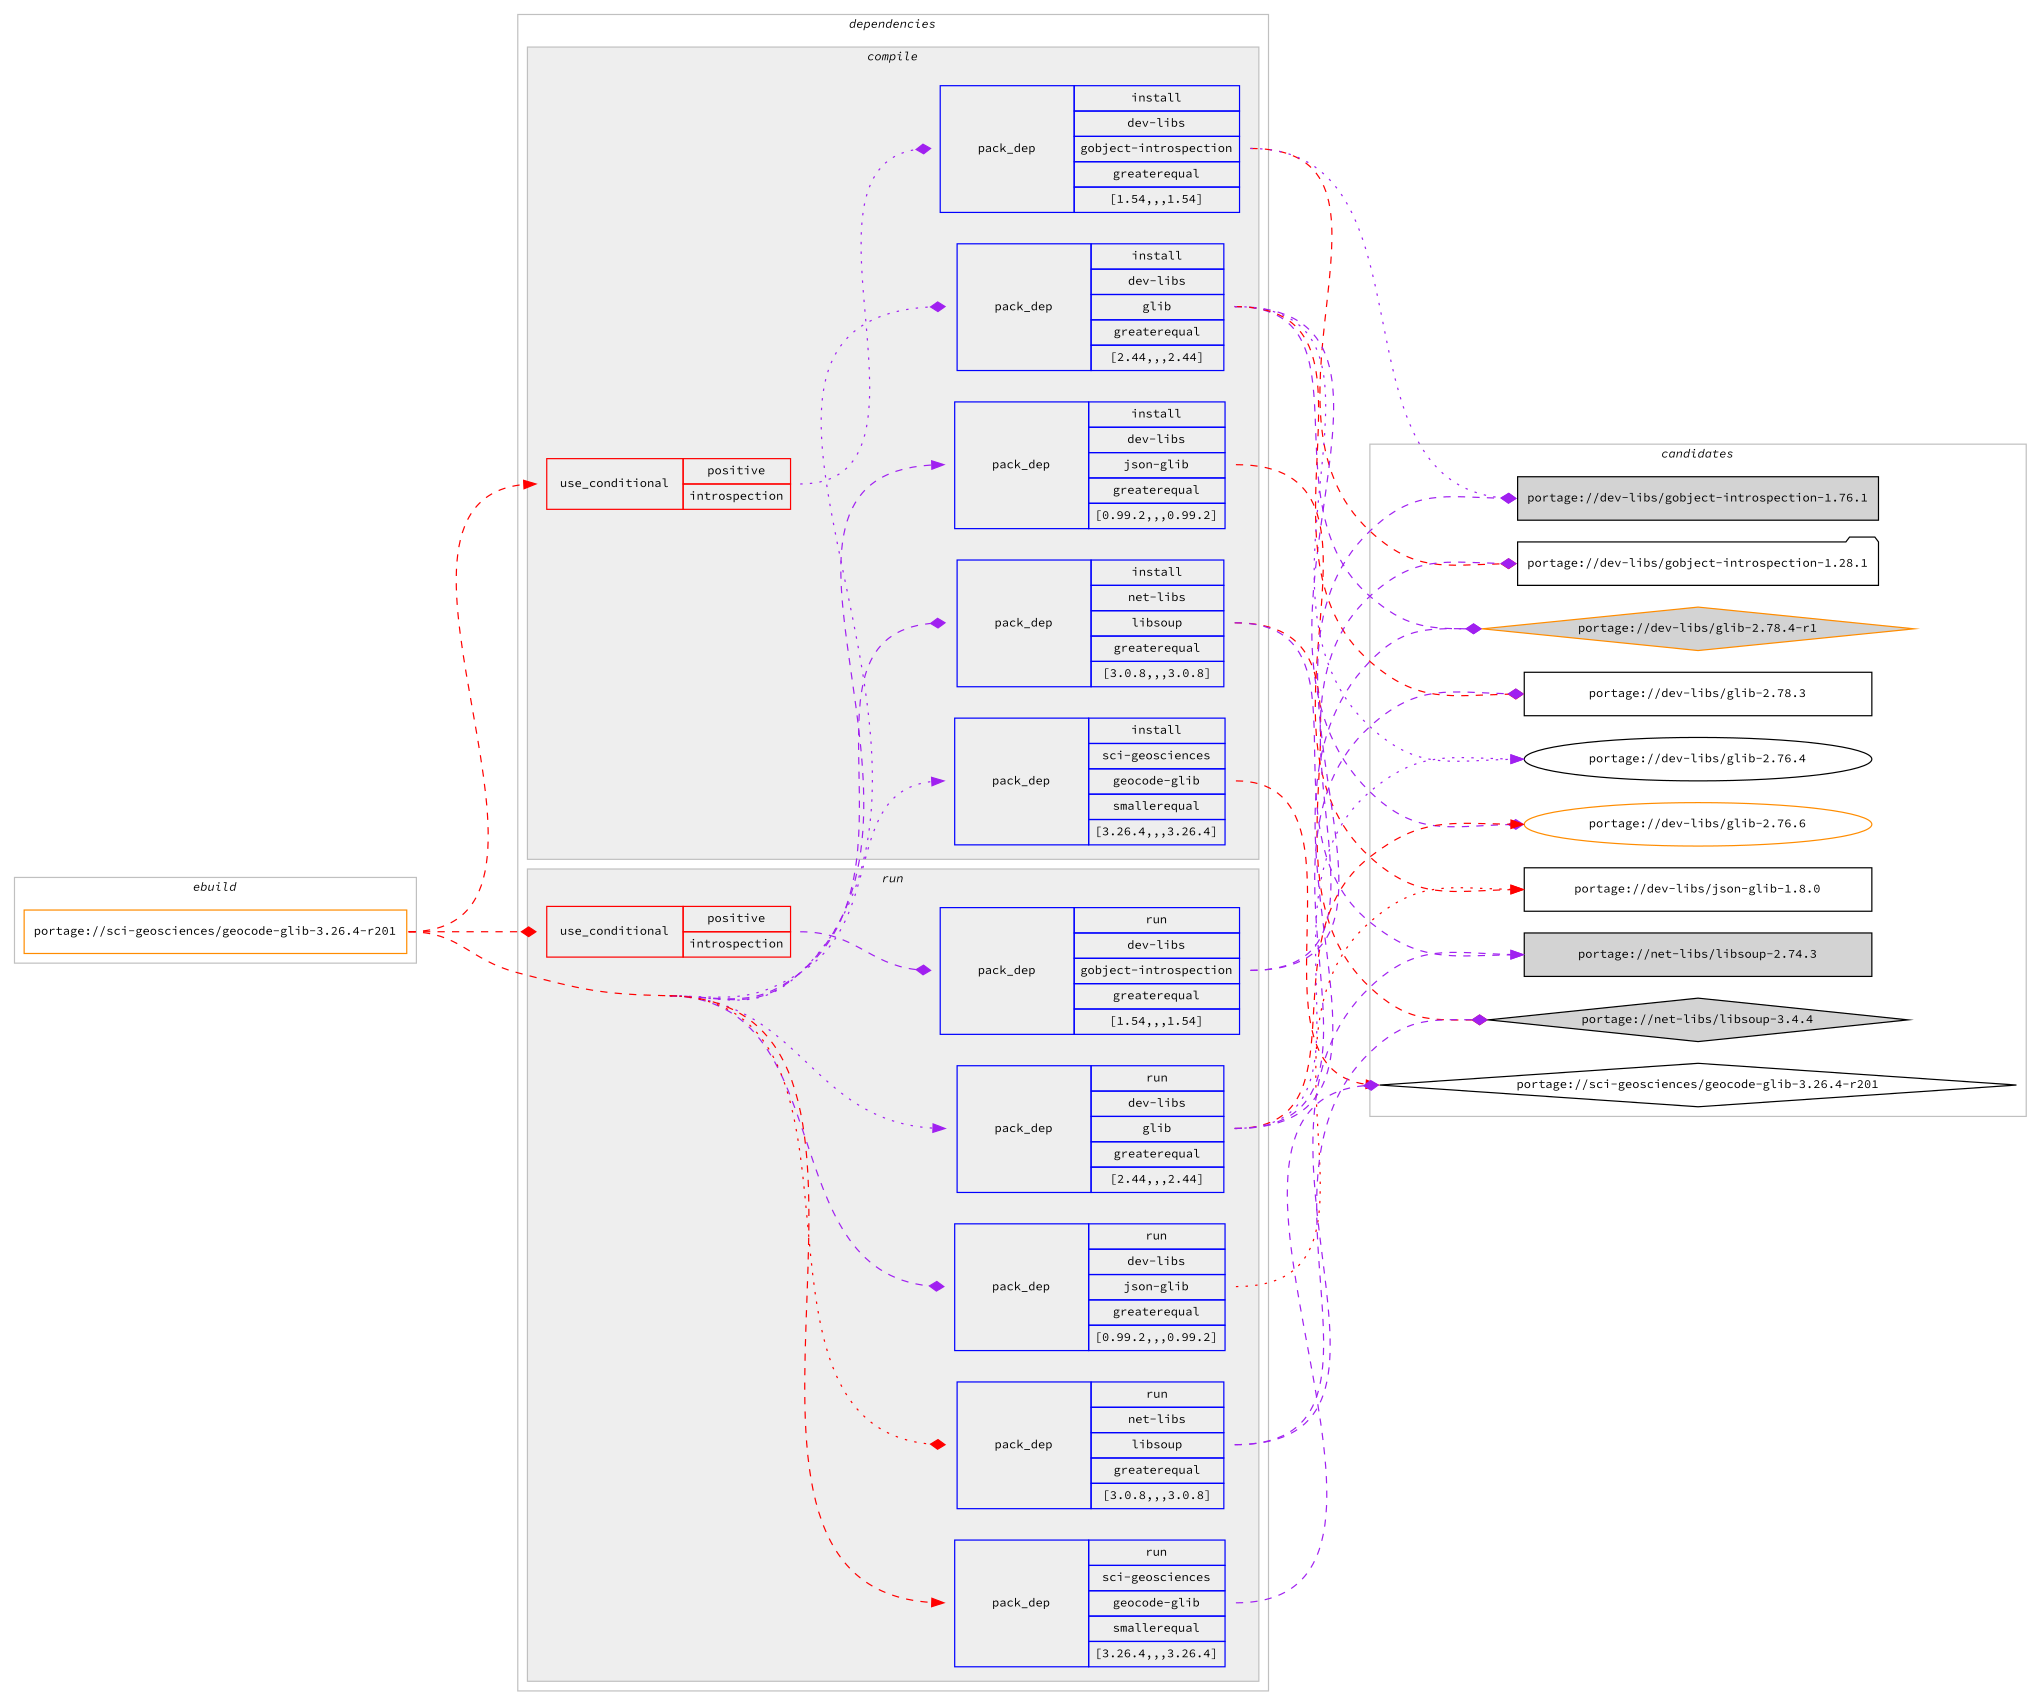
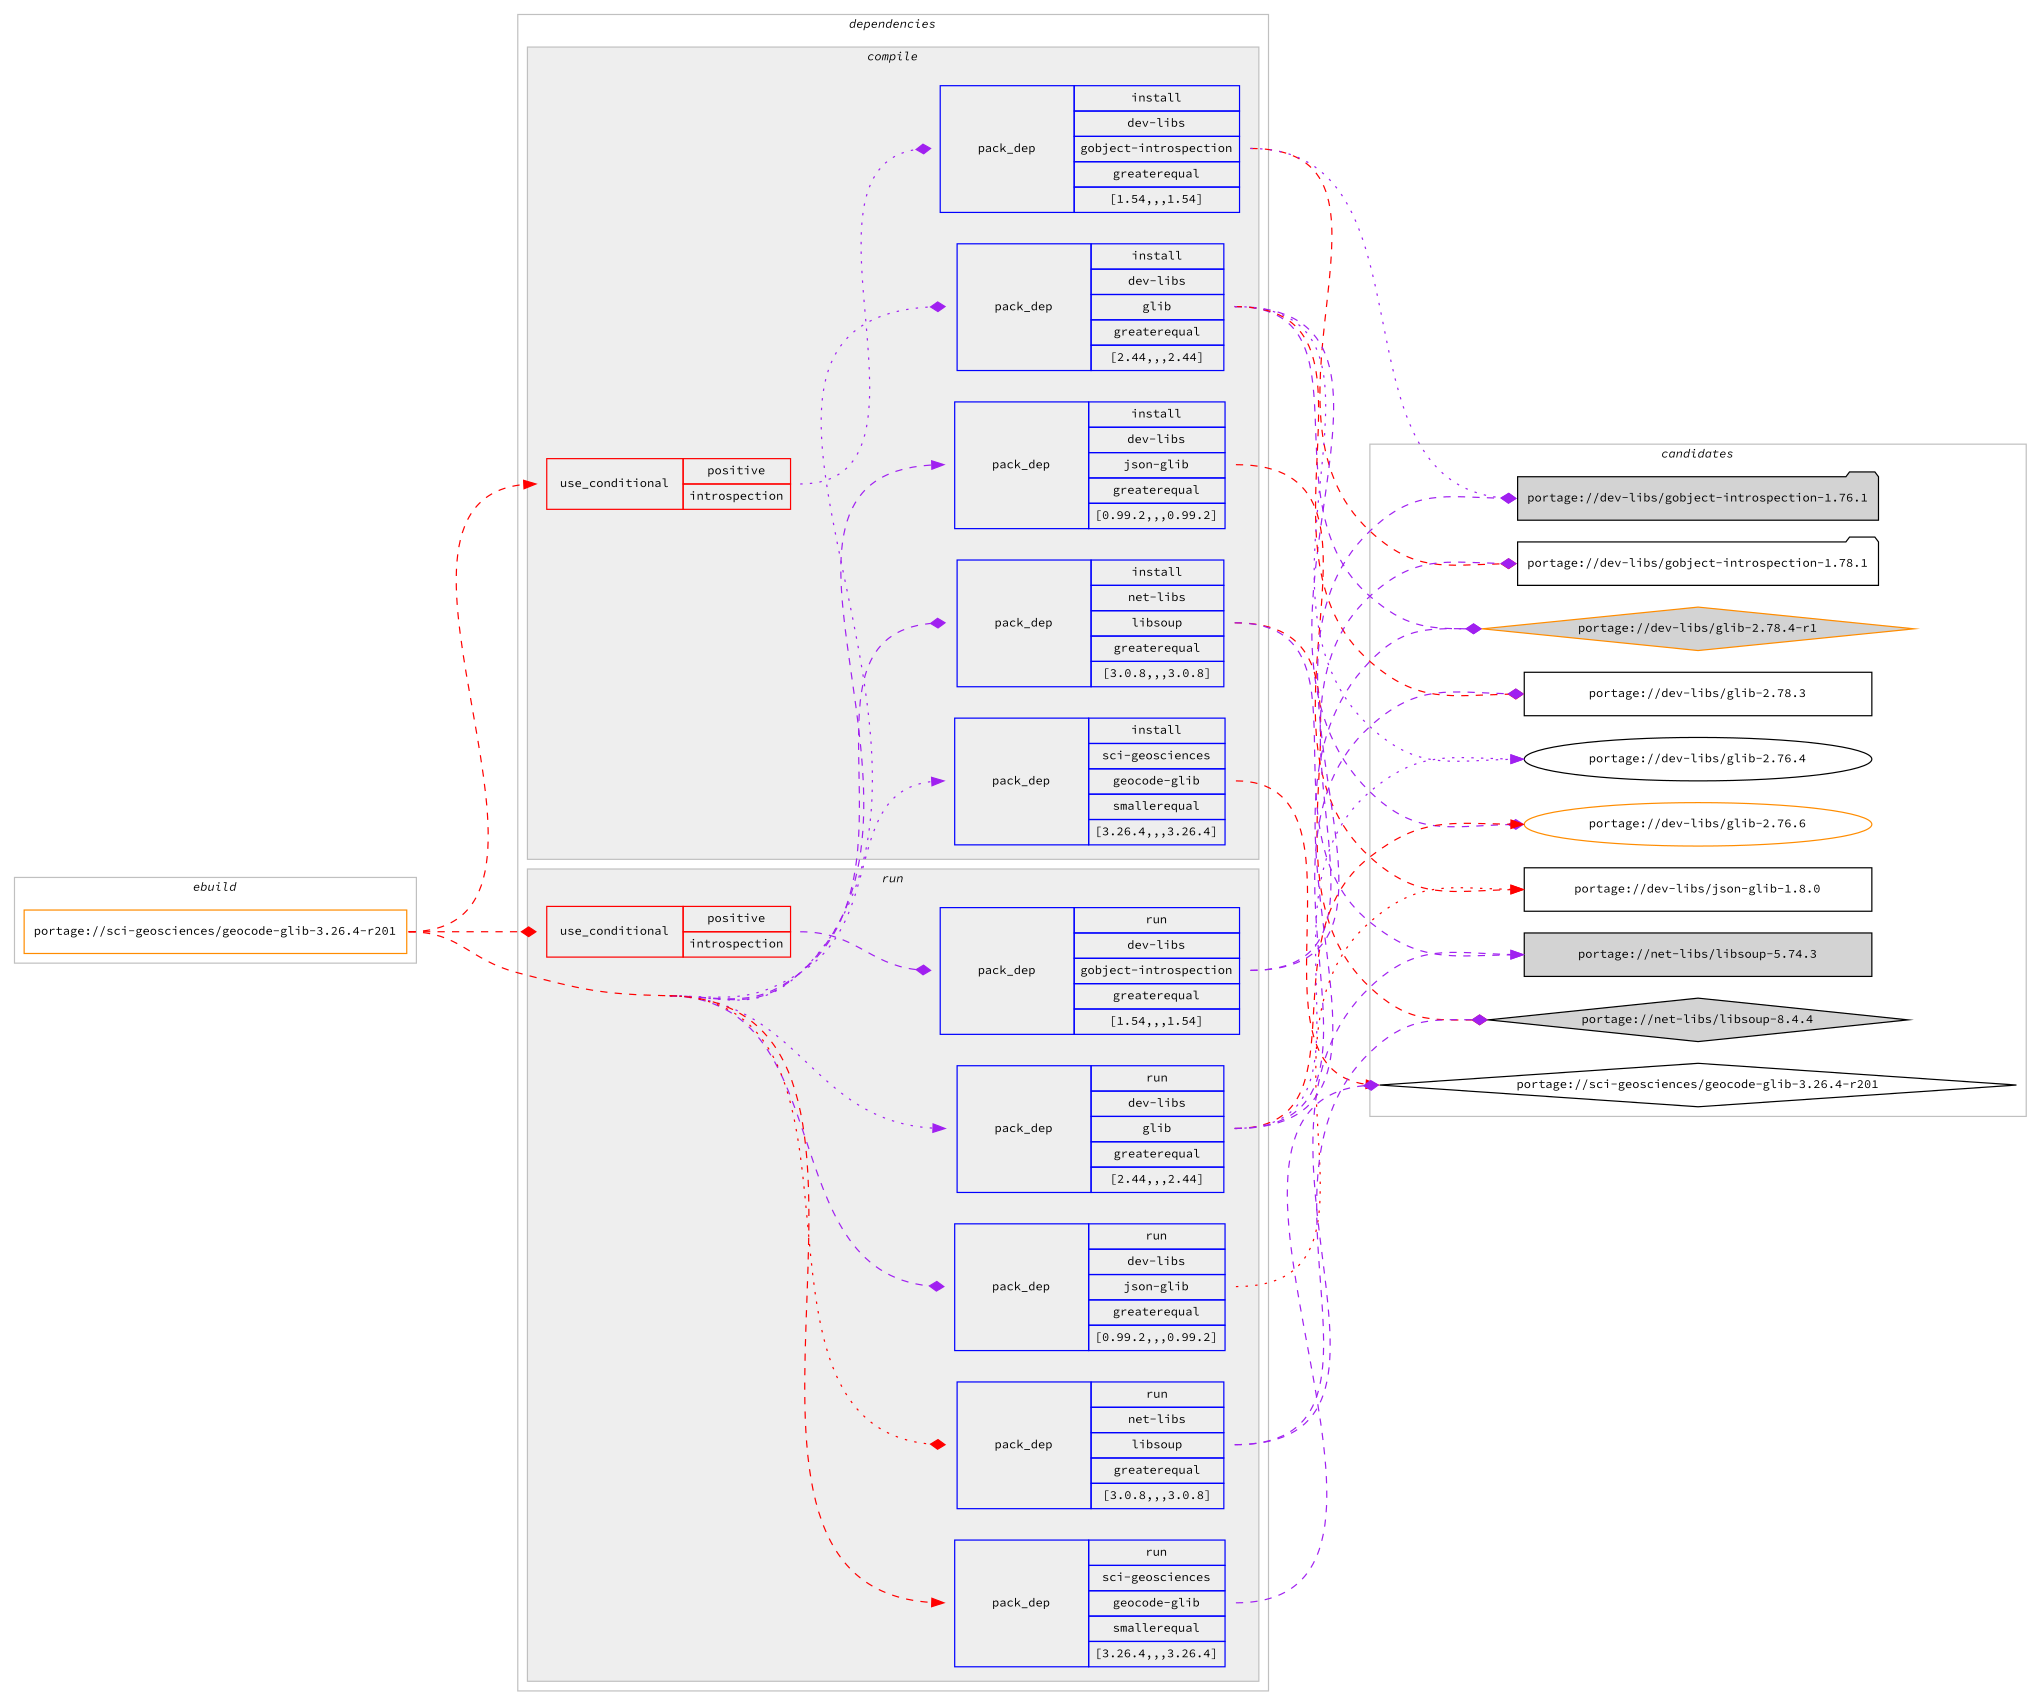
node "portage://dev-libs/gobject-introspection-1.76.1": shape box -> folder
node "portage://dev-libs/gobject-introspection-1.28.1": label "portage://dev-libs/gobject-introspection-1.28.1" -> "portage://dev-libs/gobject-introspection-1.78.1"
node "portage://net-libs/libsoup-2.74.3": label "portage://net-libs/libsoup-2.74.3" -> "portage://net-libs/libsoup-5.74.3"
node "portage://net-libs/libsoup-3.4.4": label "portage://net-libs/libsoup-3.4.4" -> "portage://net-libs/libsoup-8.4.4"
